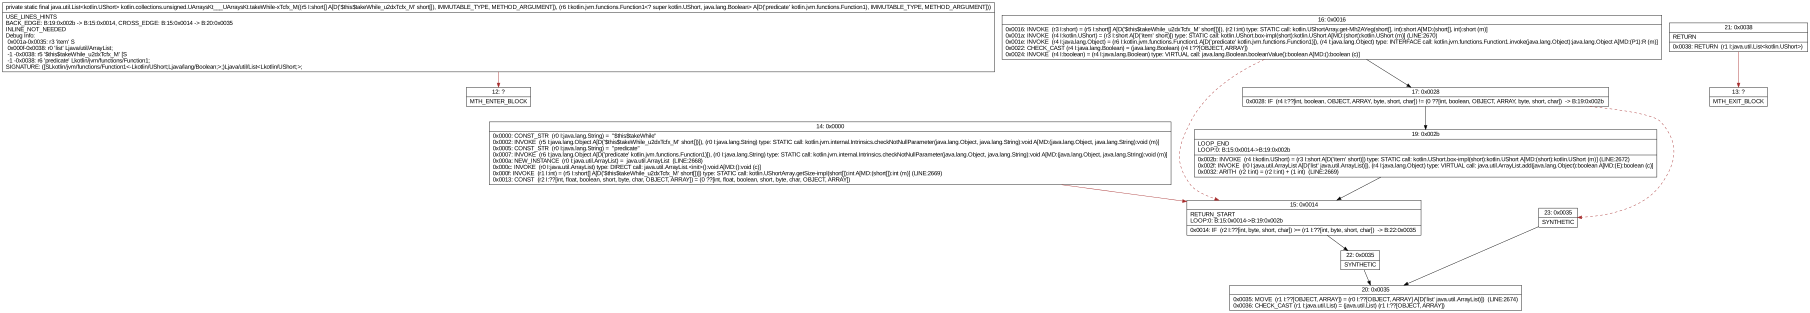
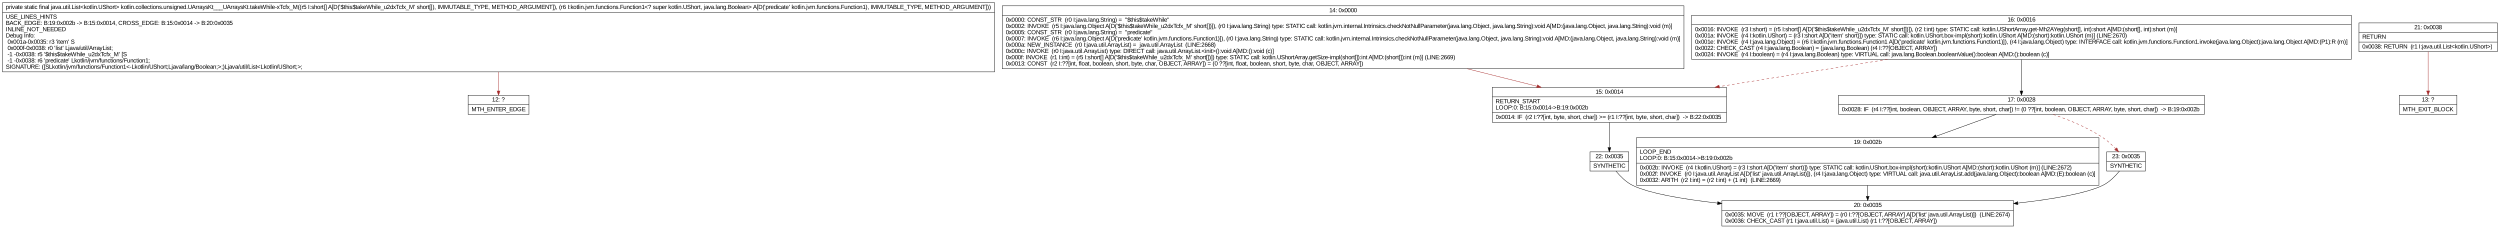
node "12: ?": text "MTH_ENTER_BLOCK" -> "MTH_ENTER_EDGE"
edge "19: 0x002b" -> "15: 0x0014": now "19: 0x002b" -> "20: 0x0035"
